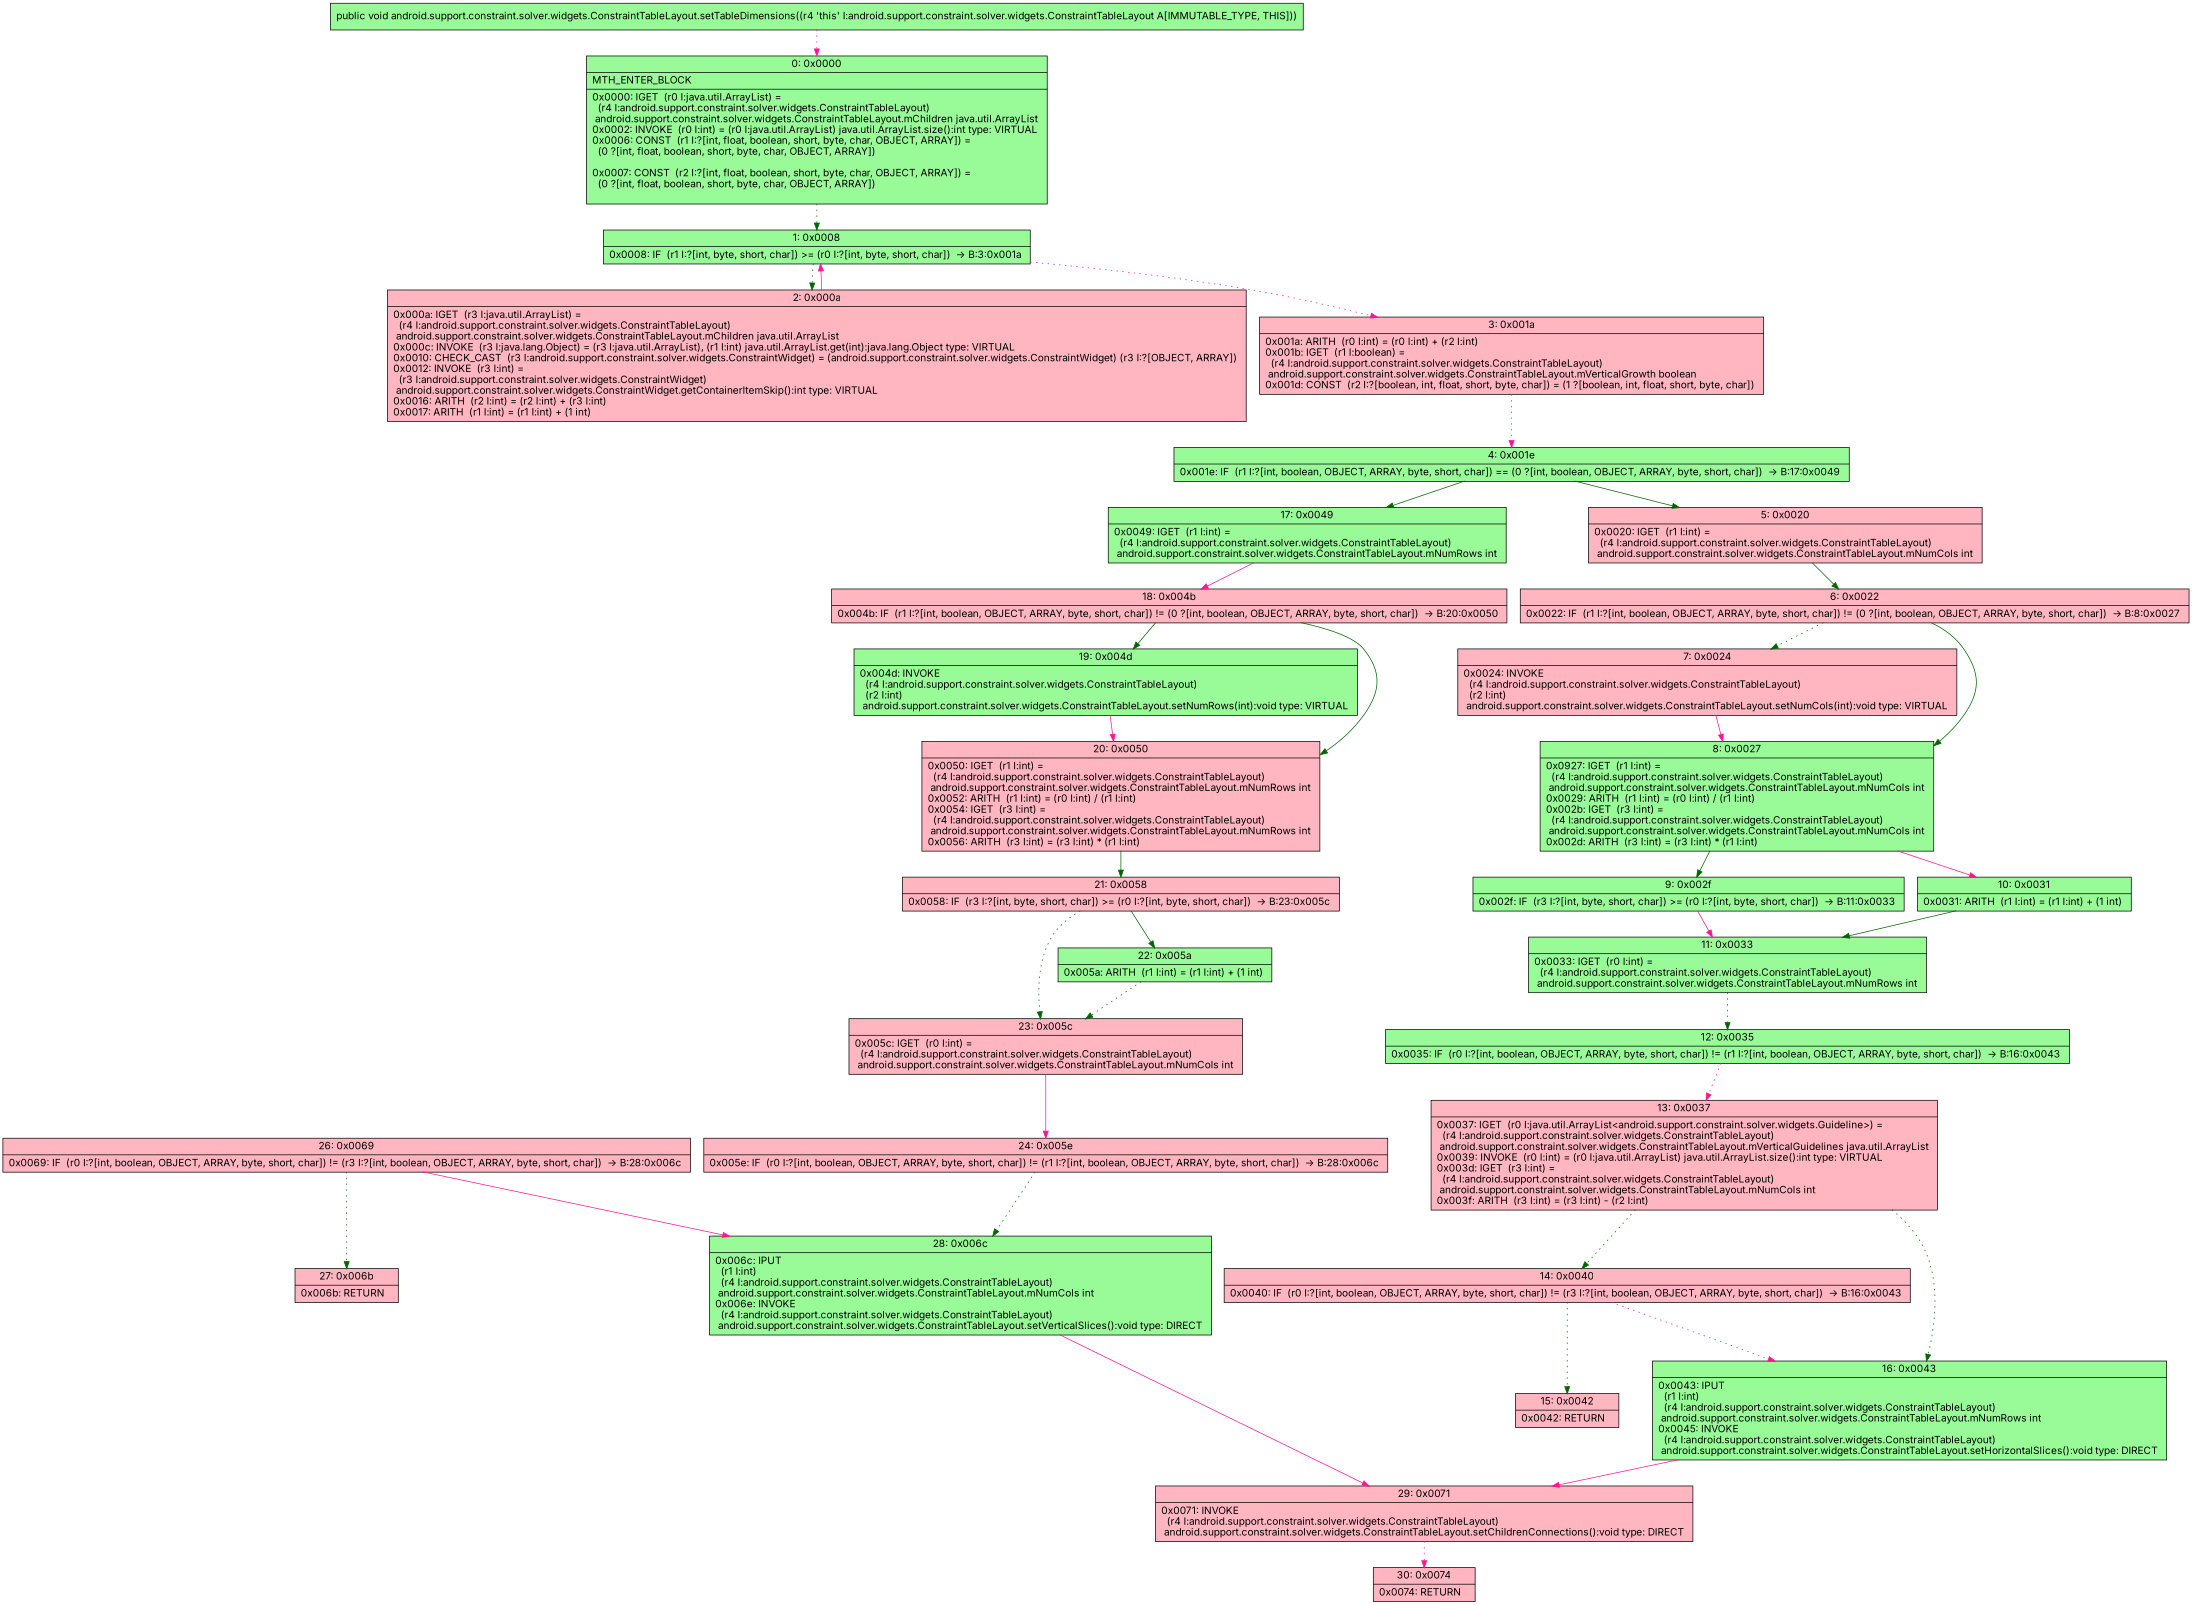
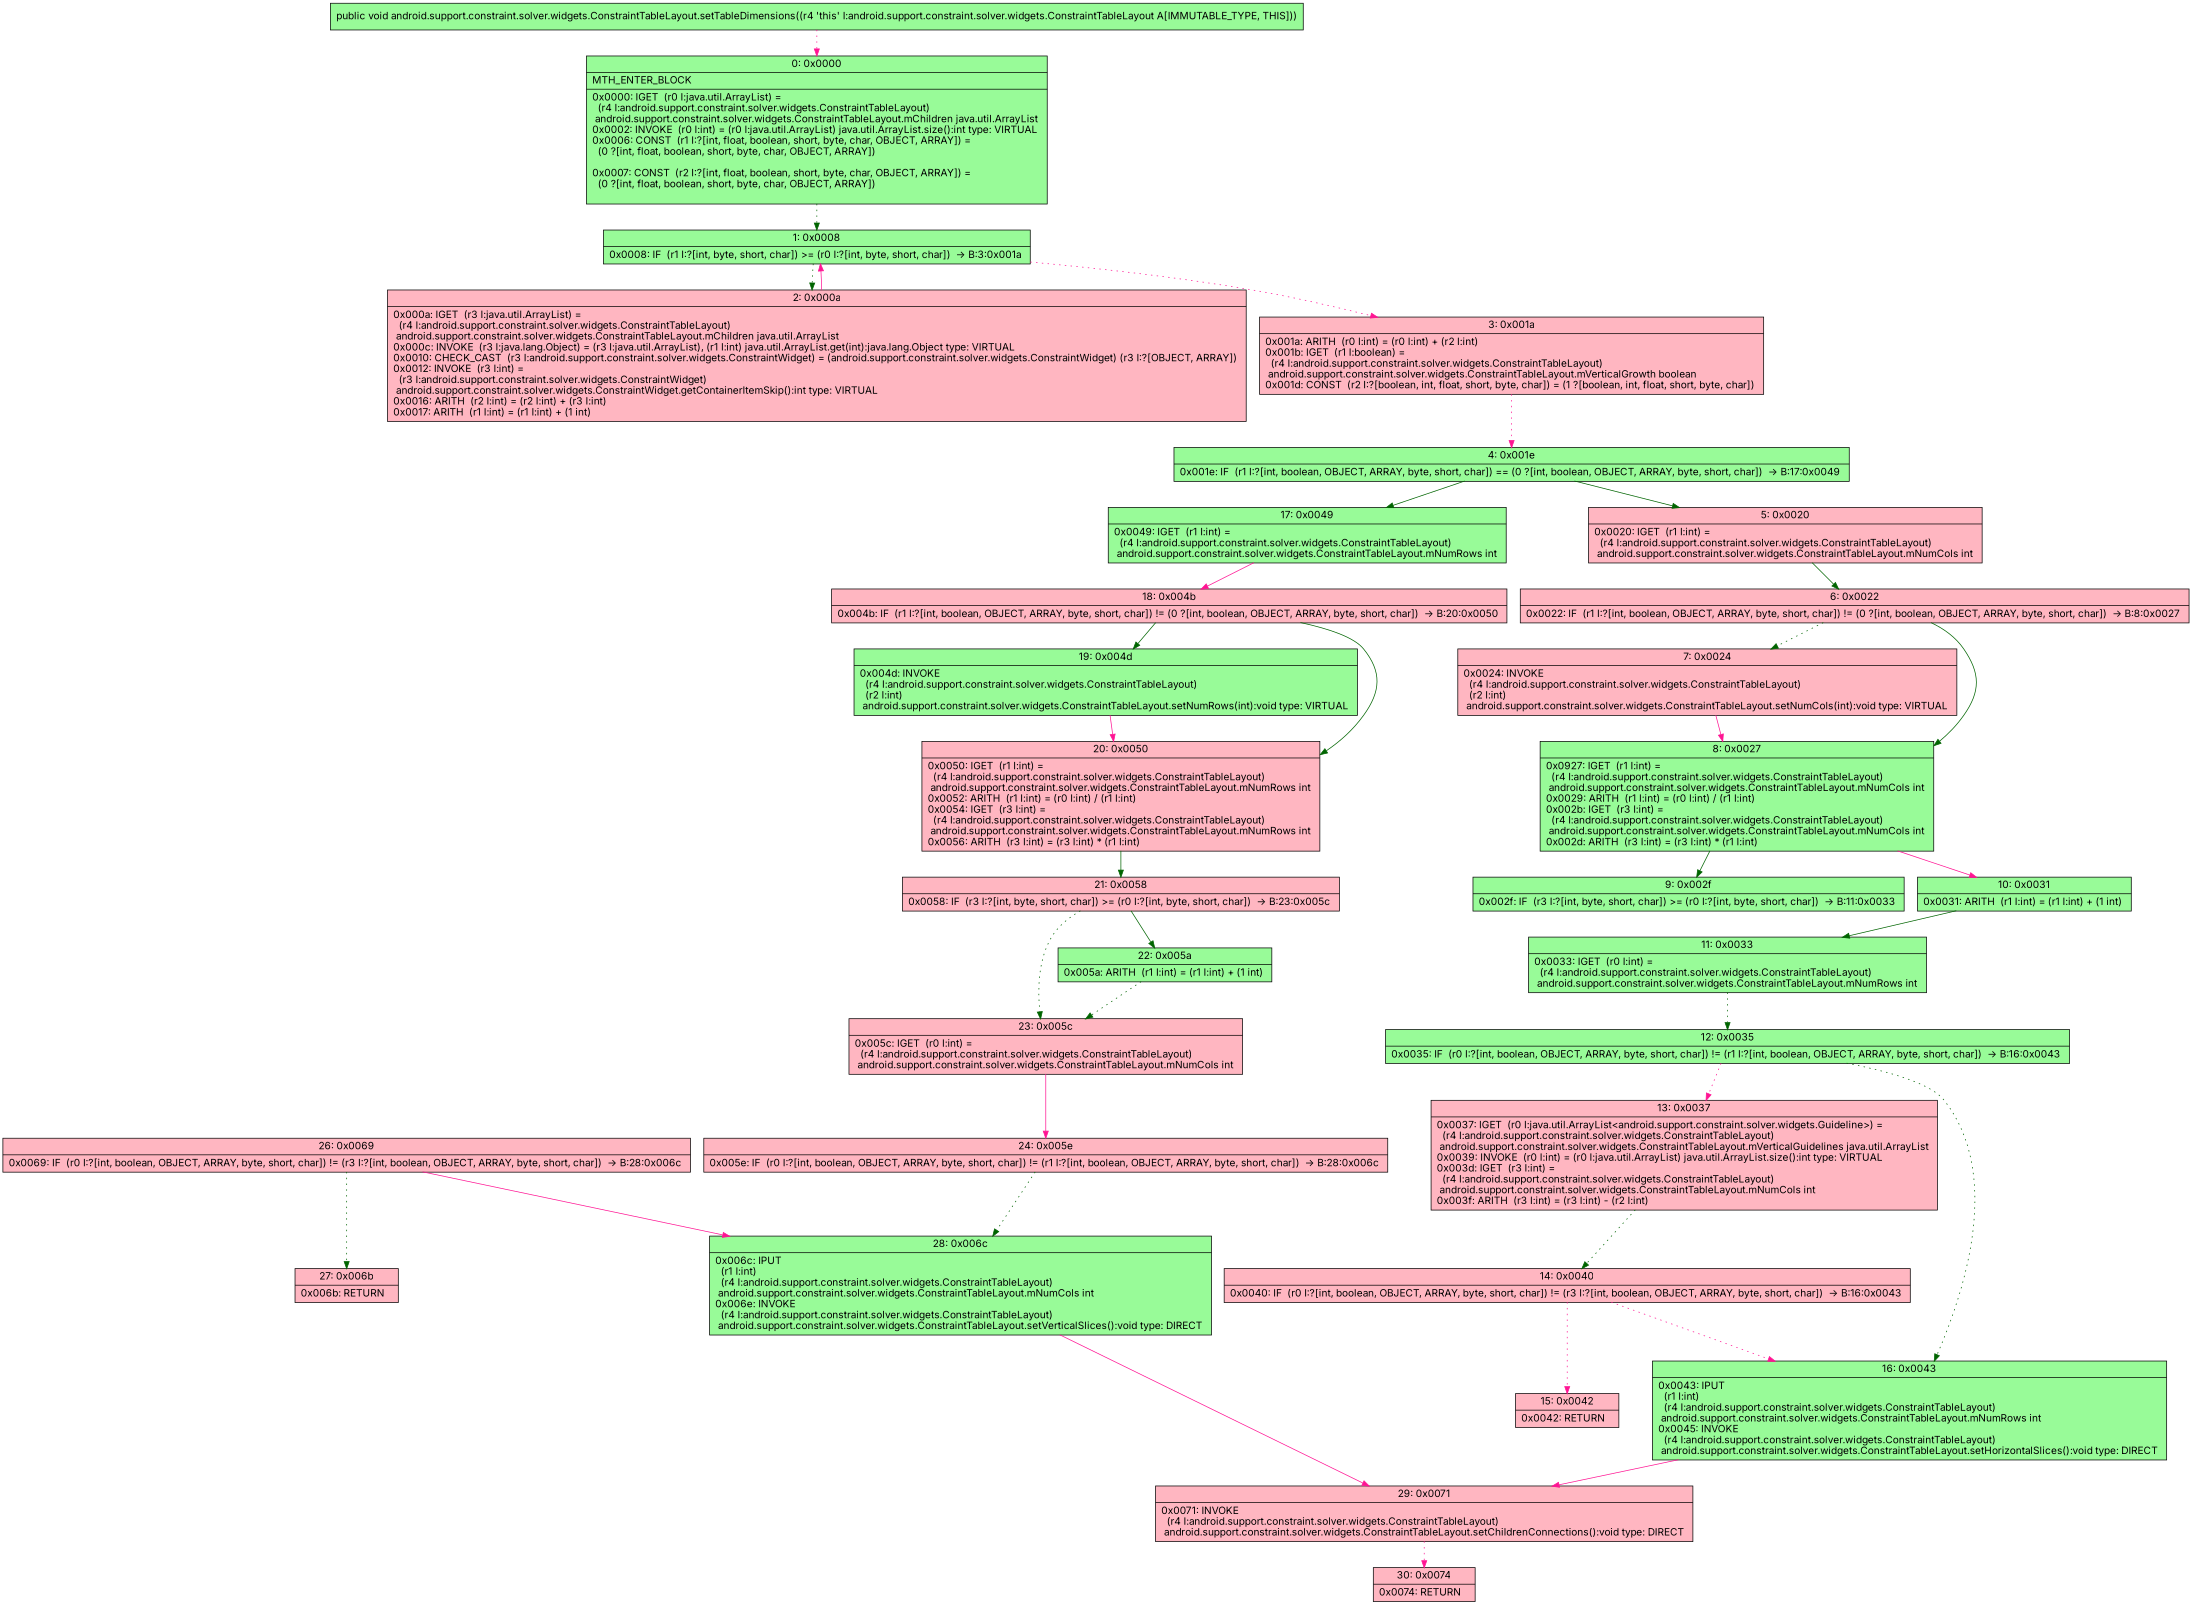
edge "9: 0x002f" -> "11: 0x0033": removed
edge "13: 0x0037" -> "16: 0x0043": now "12: 0x0035" -> "16: 0x0043"
edge "14: 0x0040" -> "15: 0x0042": color darkgreen -> deeppink
